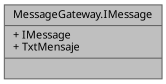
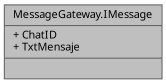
node "MessageGateway.IMessage": text "+ IMessage" -> "+ ChatID"
